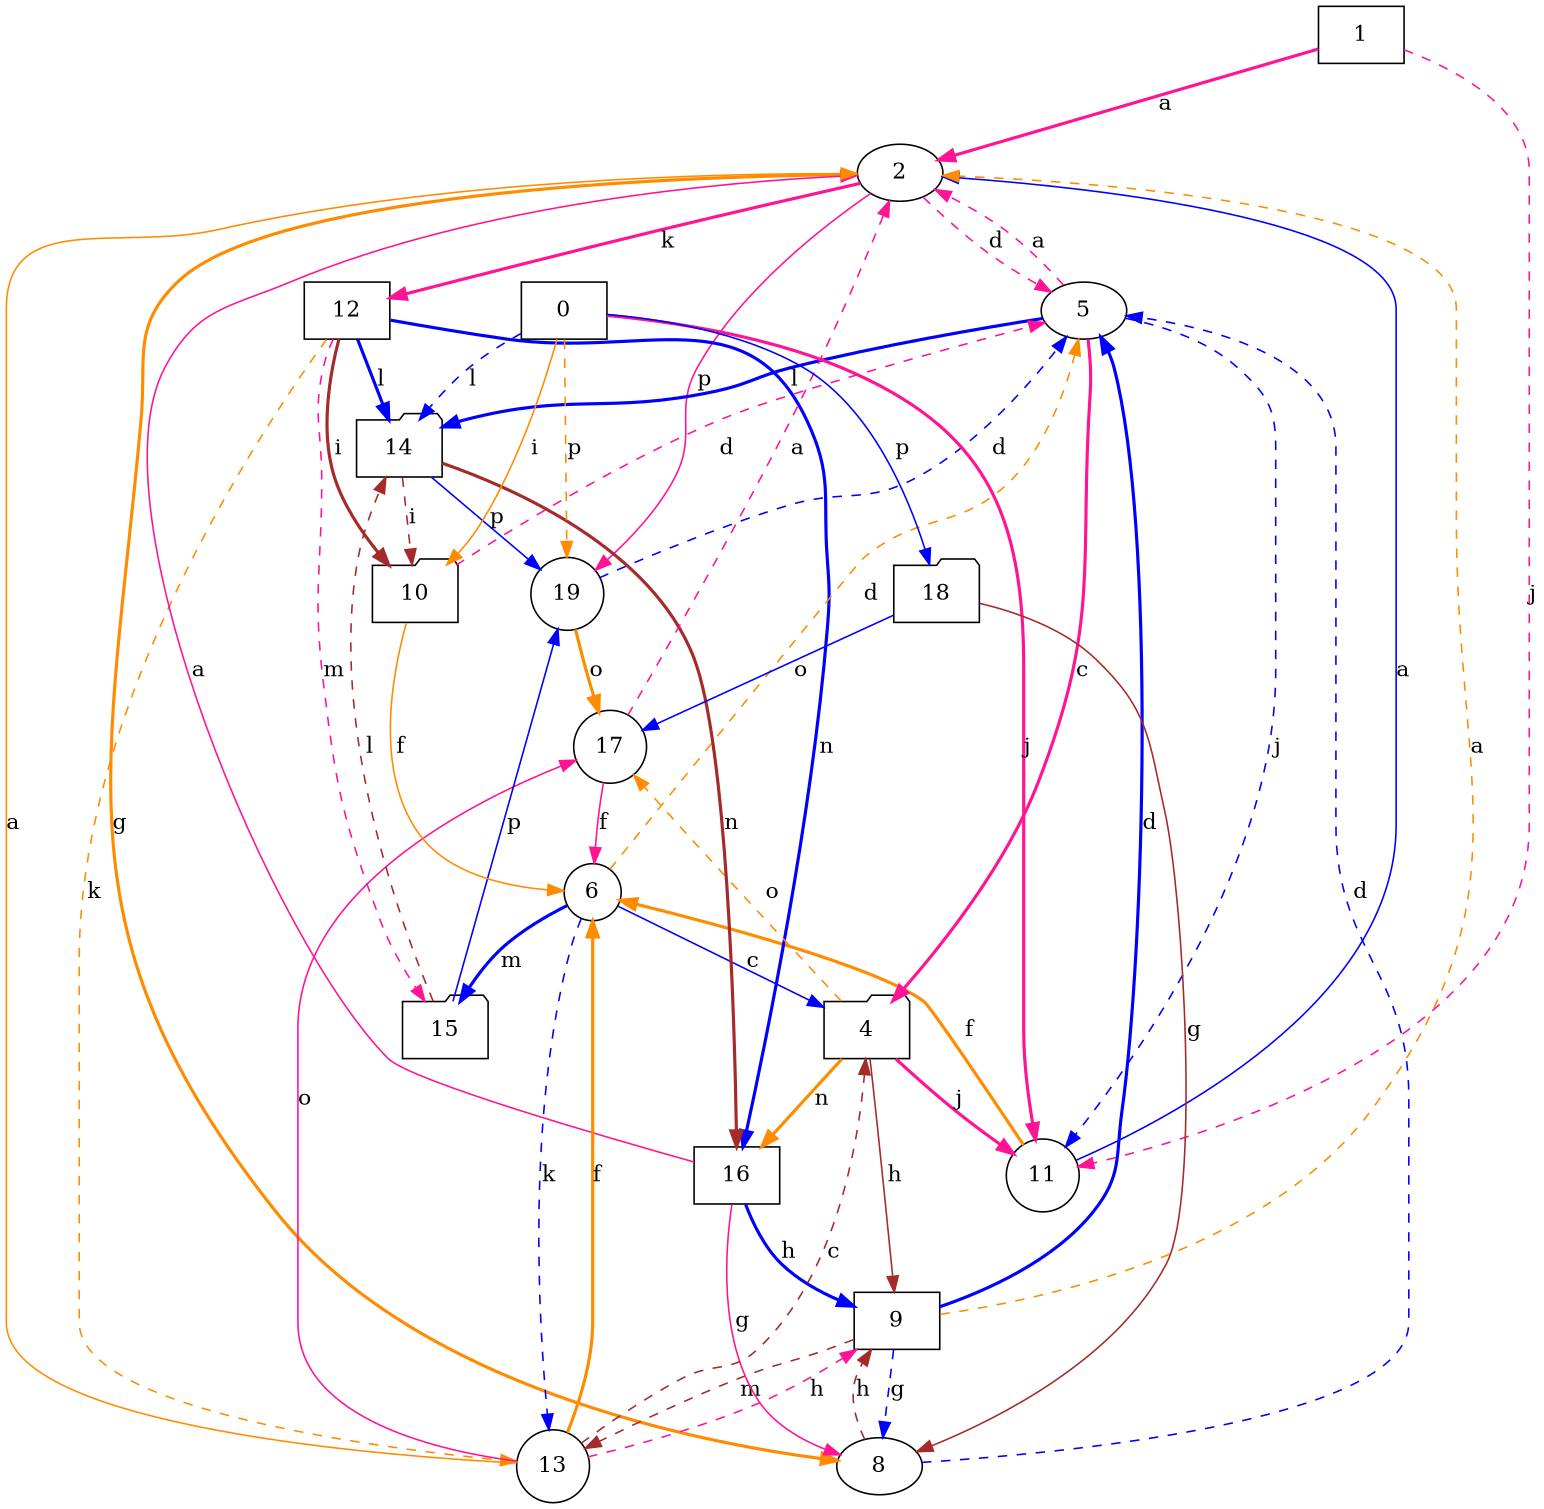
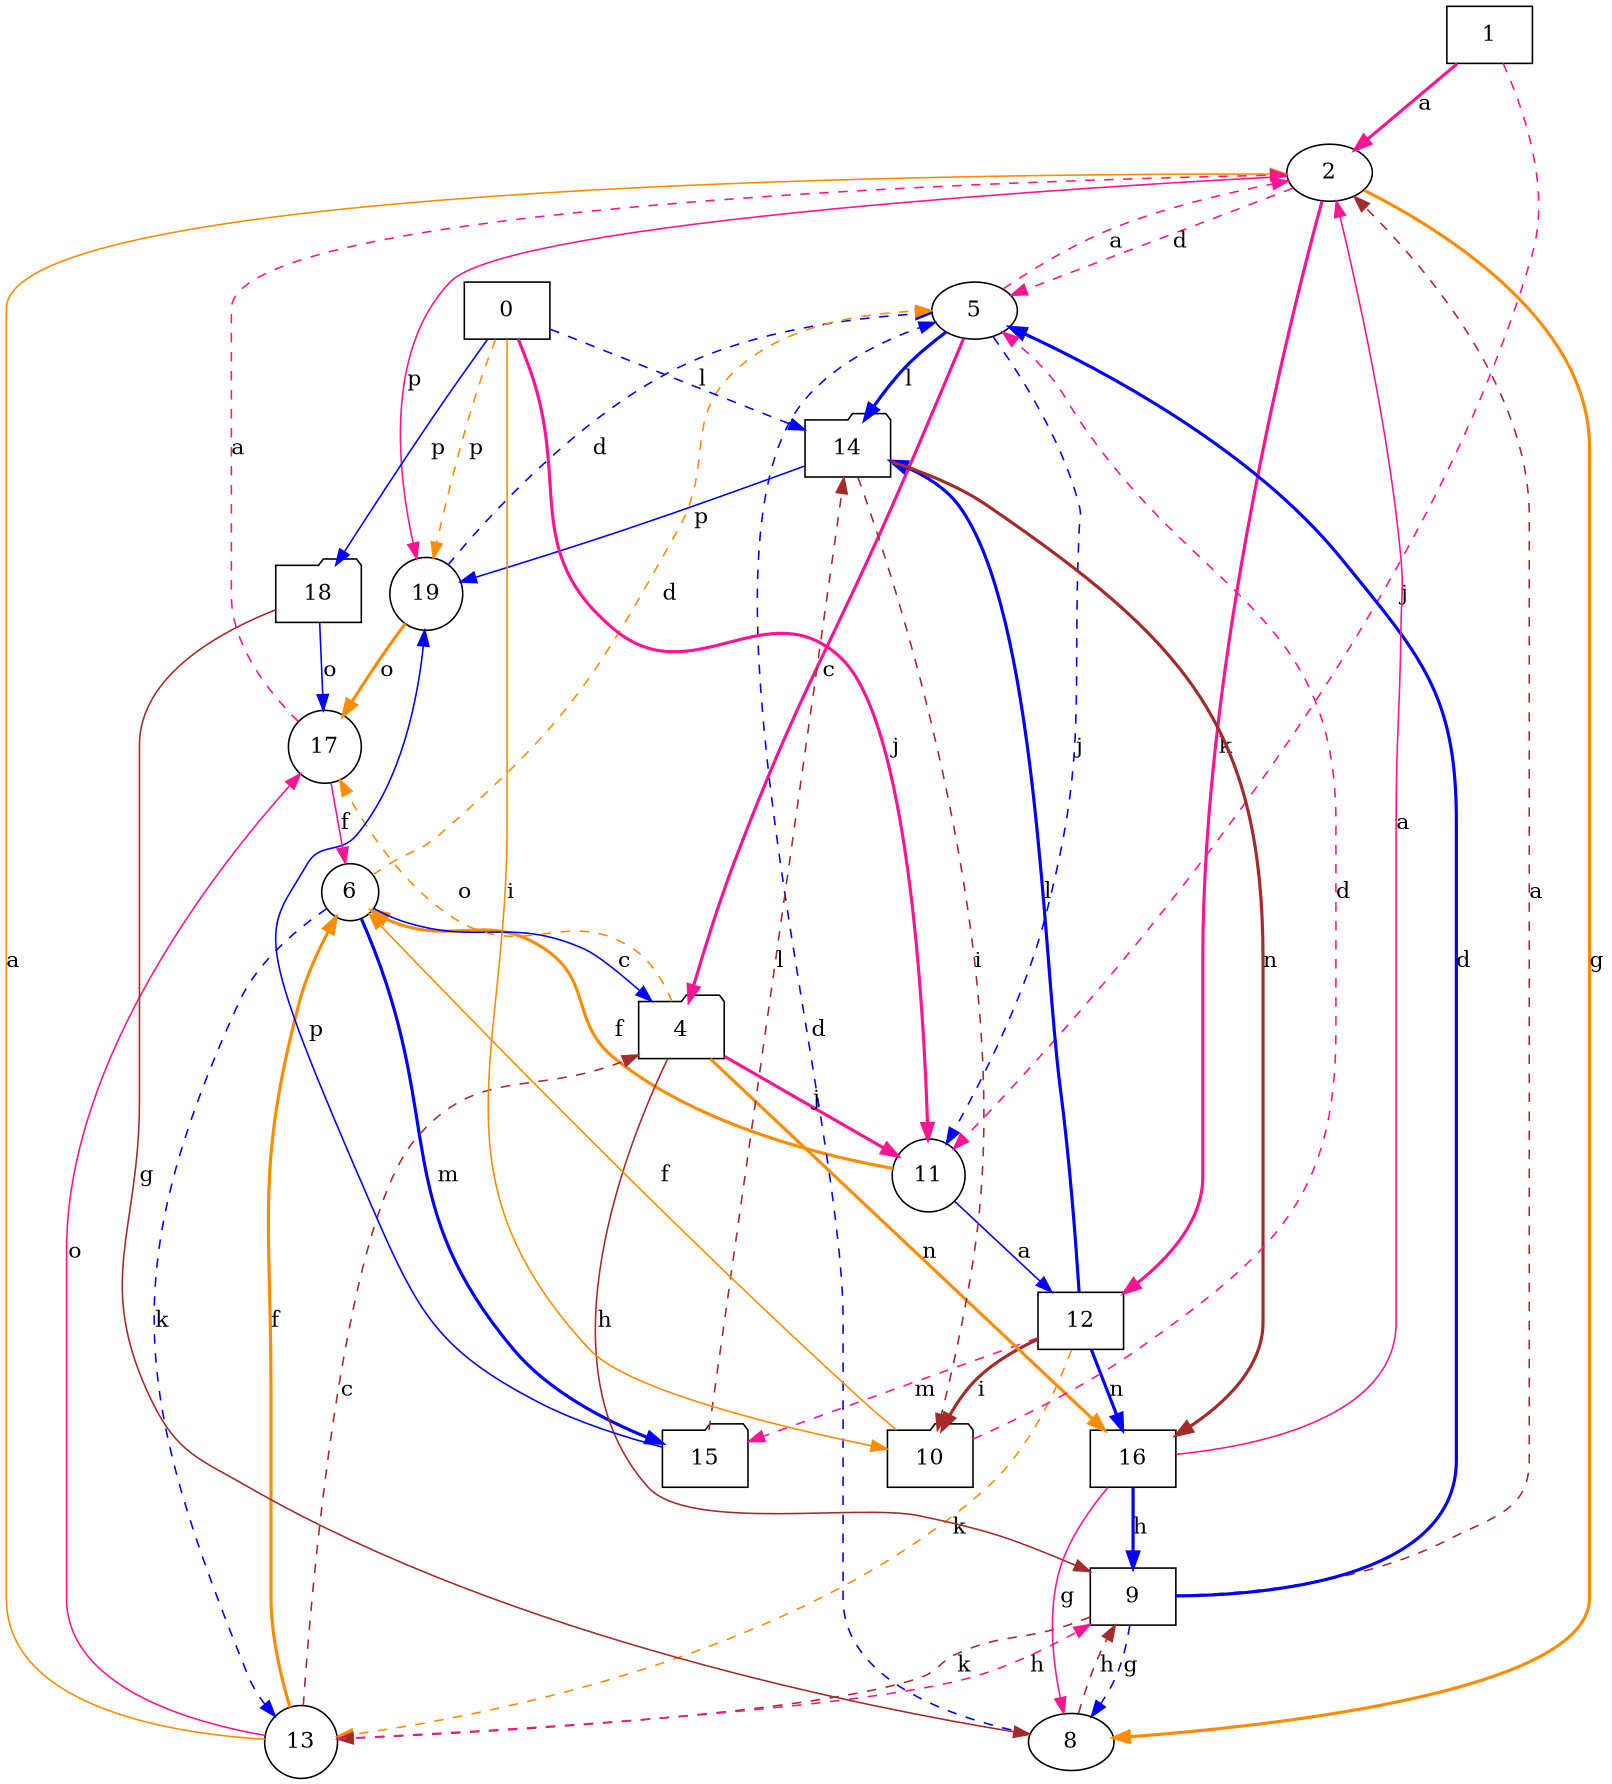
edge "11" -> "2": now "11" -> "12"
edge "9" -> "2": color darkorange -> brown
edge "9" -> "13": label "m" -> "k"
